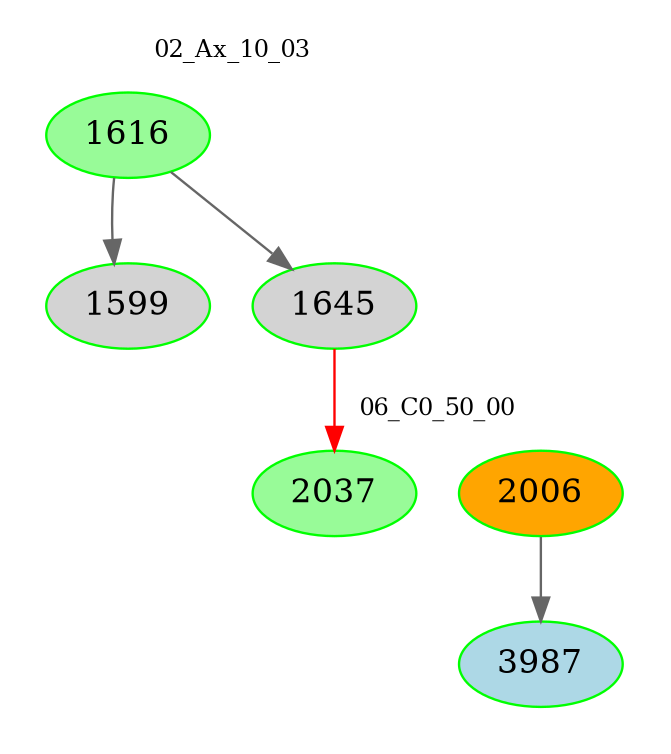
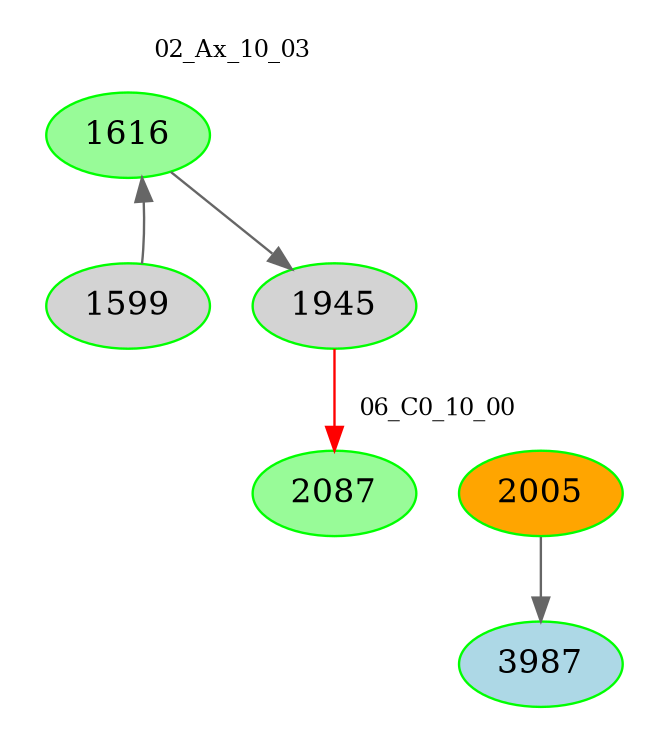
edge "1616" -> "1599": reversed
node "1645": label "1645" -> "1945"
cluster "06_C0_50_00": label "06_C0_50_00" -> "06_C0_10_00"
node "2037": label "2037" -> "2087"
node "2006": label "2006" -> "2005"
